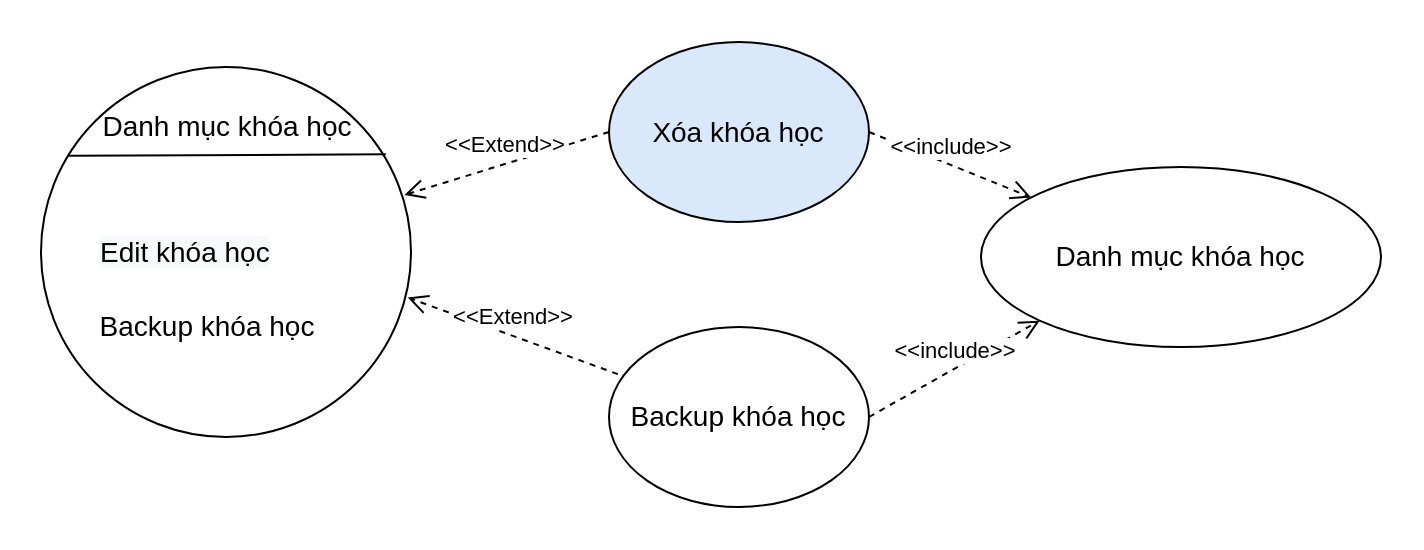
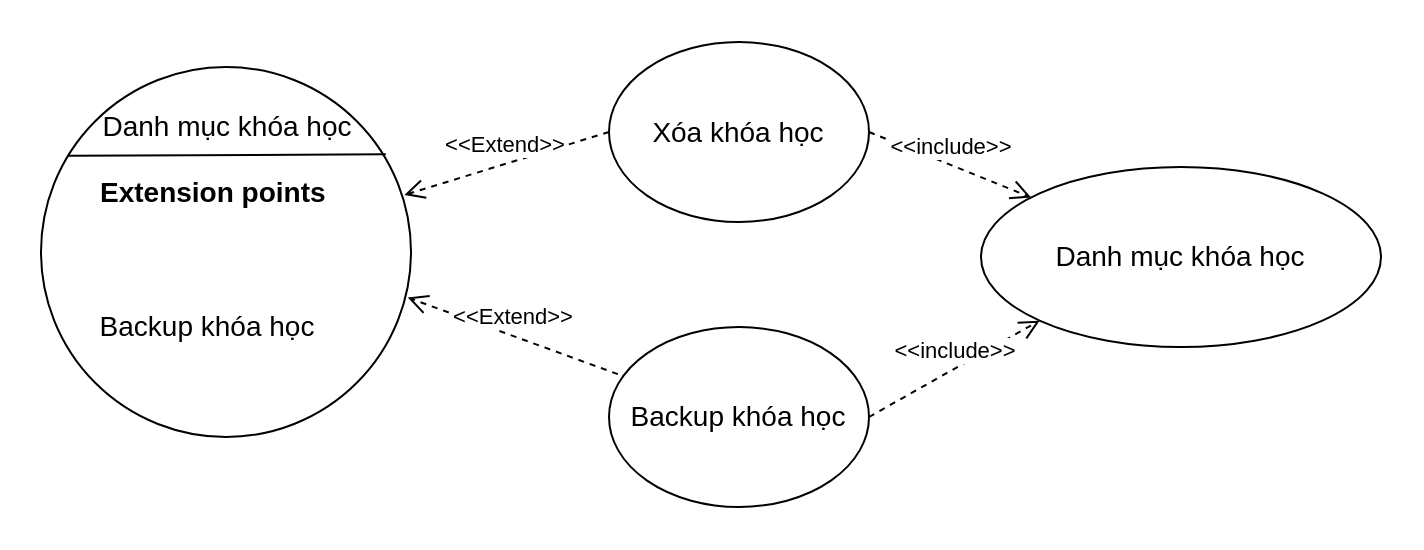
node "Xóa khóa học": fillcolor #dae8fc -> #ffffff
node "Extension points": added
node "Edit khóa học": removed
